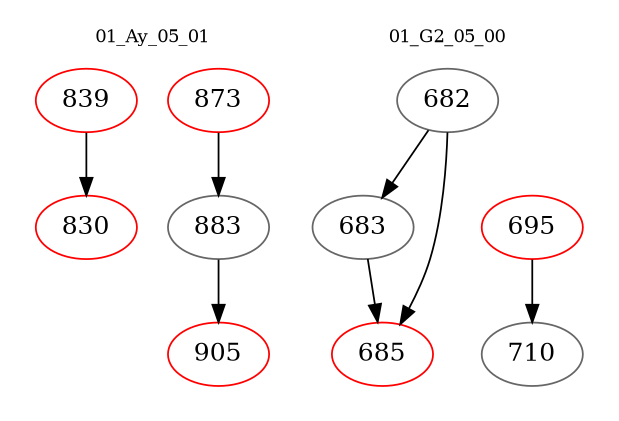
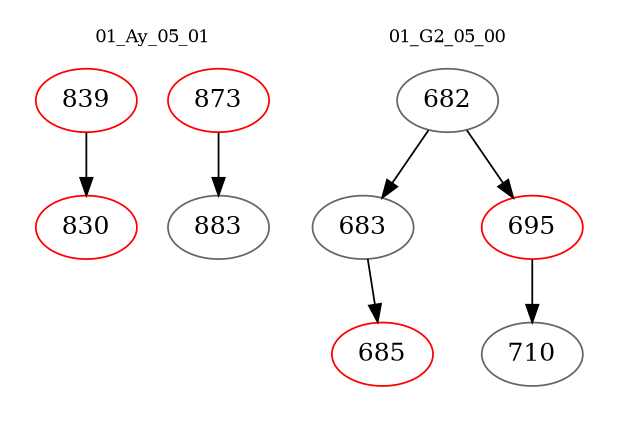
edge "682" -> "685": now "682" -> "695"
node "905": removed
